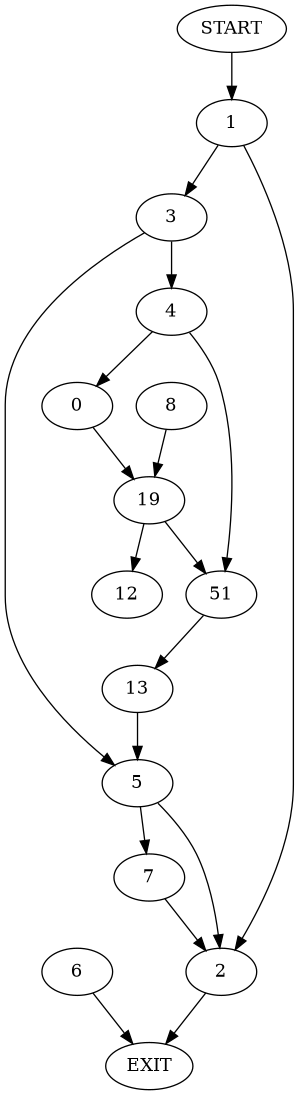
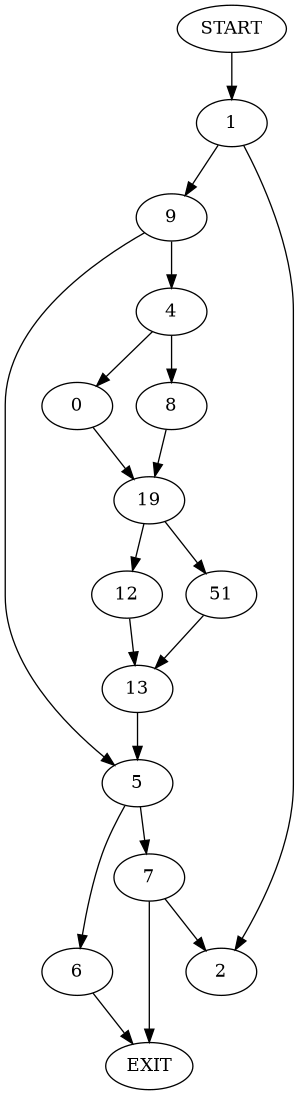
node "3": label "3" -> "9"
edge "4" -> "51": now "4" -> "8"
edge "12" -> "13": added
edge "5" -> "2": now "5" -> "6"
edge "2" -> "EXIT": now "7" -> "EXIT"
